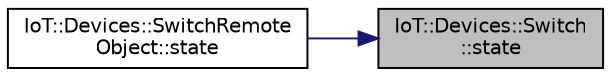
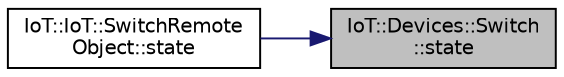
node "IoT::Devices::SwitchRemote Object::state": label "IoT::Devices::SwitchRemote Object::state" -> "IoT::IoT::SwitchRemote Object::state"
